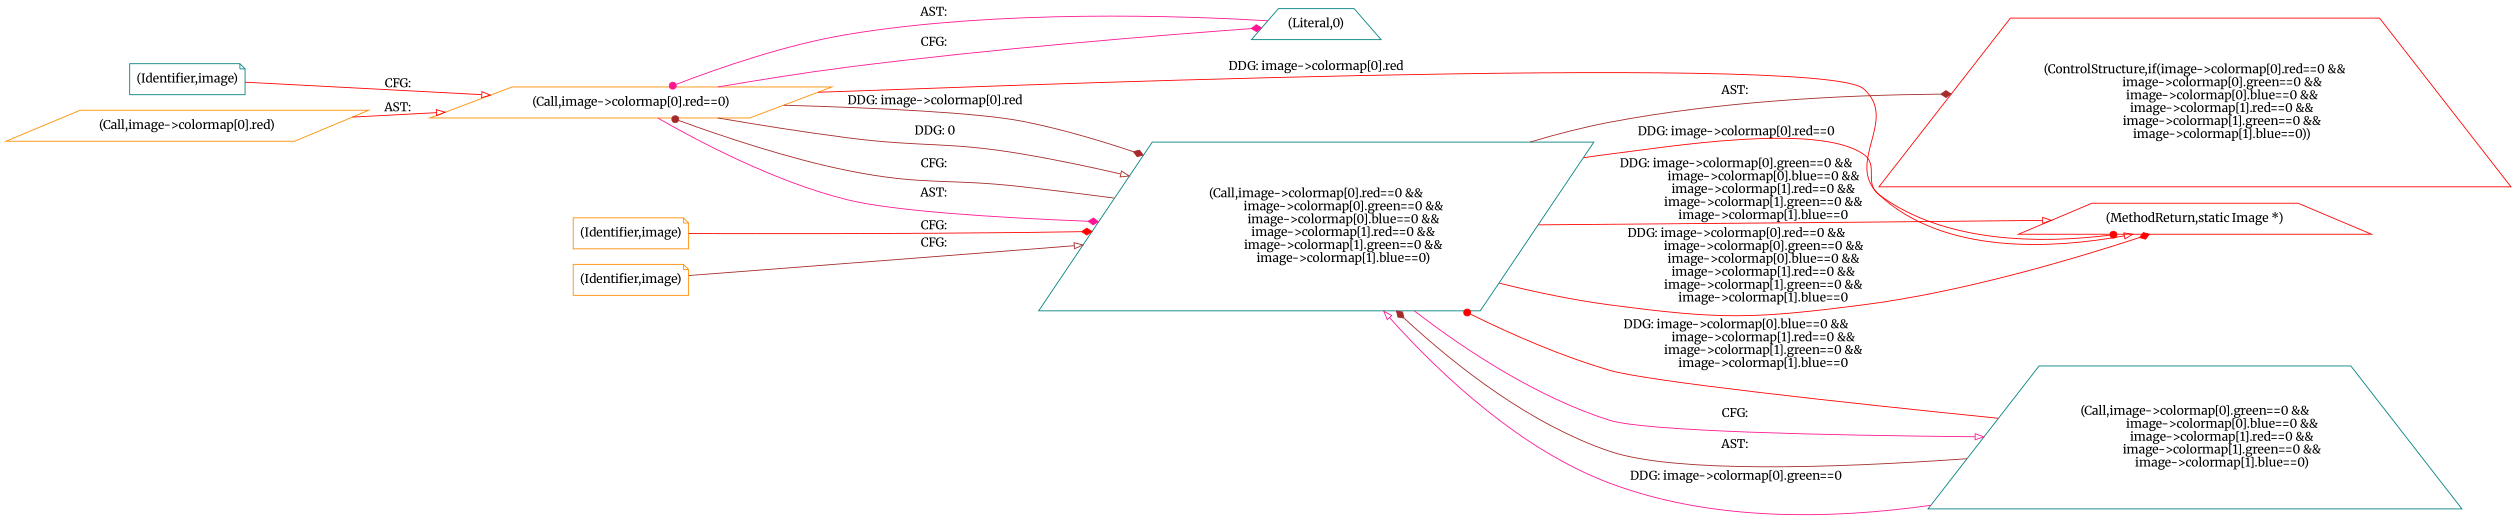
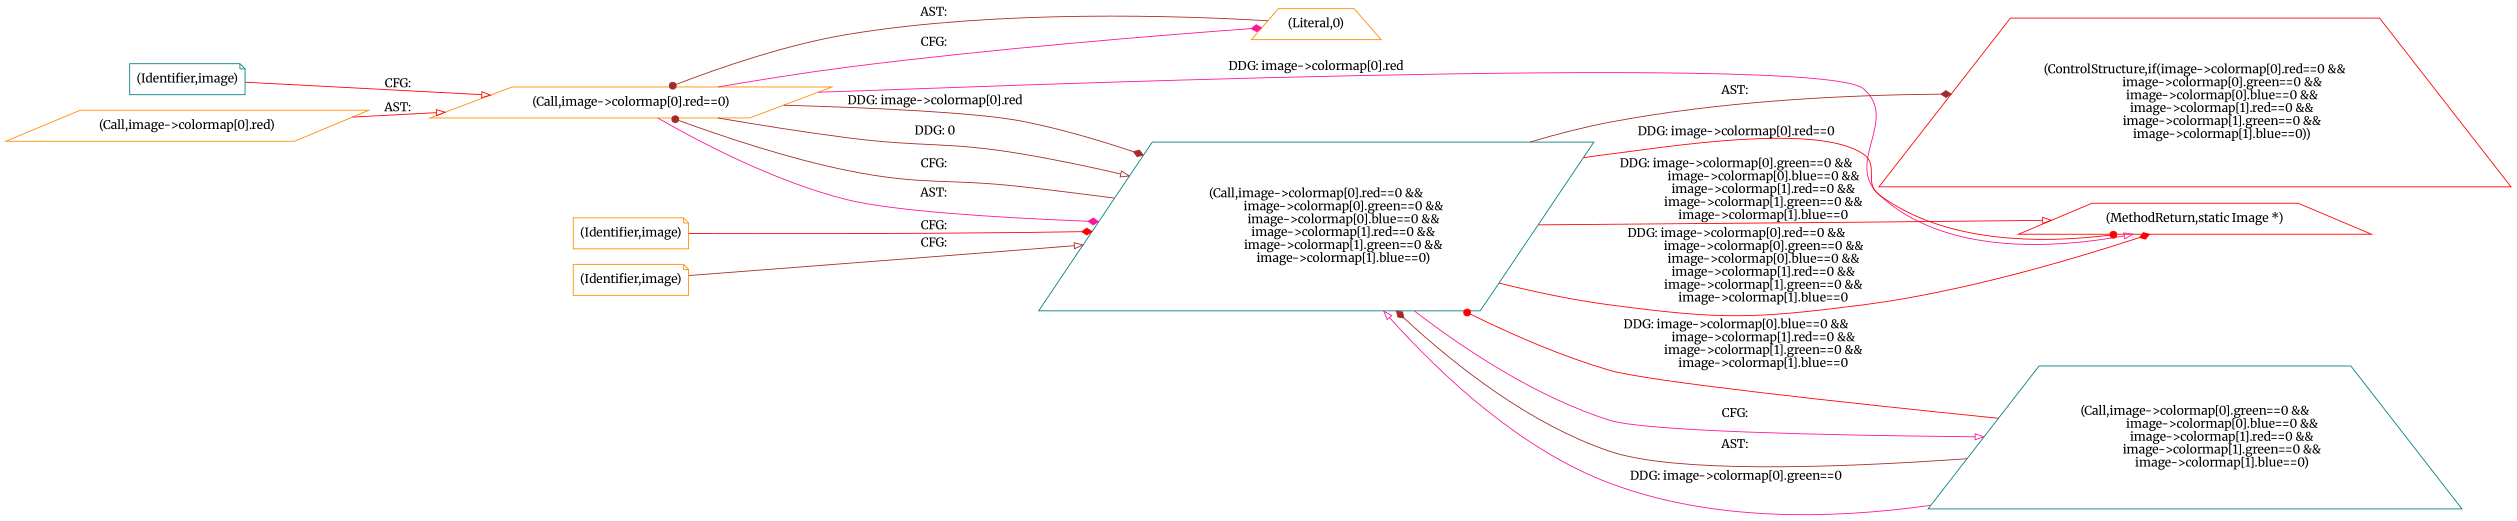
edge "(Literal,0)" -> "(Call,image->colormap[0].red==0)": color deeppink -> brown
node "(Literal,0)": color teal -> darkorange
edge "(Call,image->colormap[0].red==0)" -> "(MethodReturn,static Image *)": color red -> deeppink
